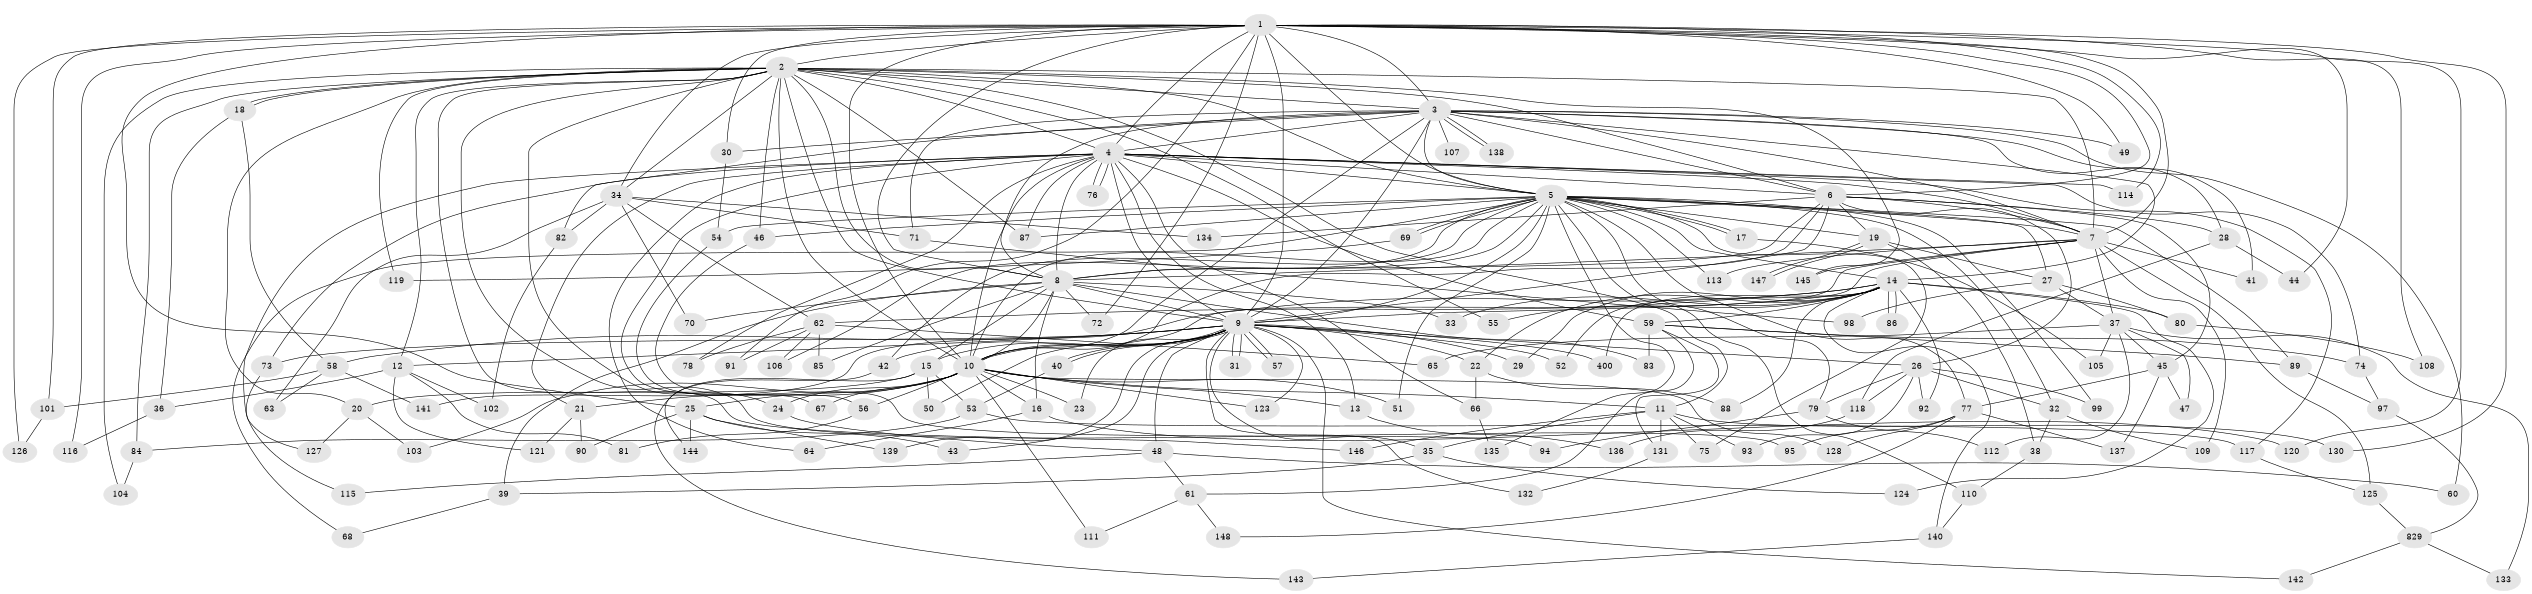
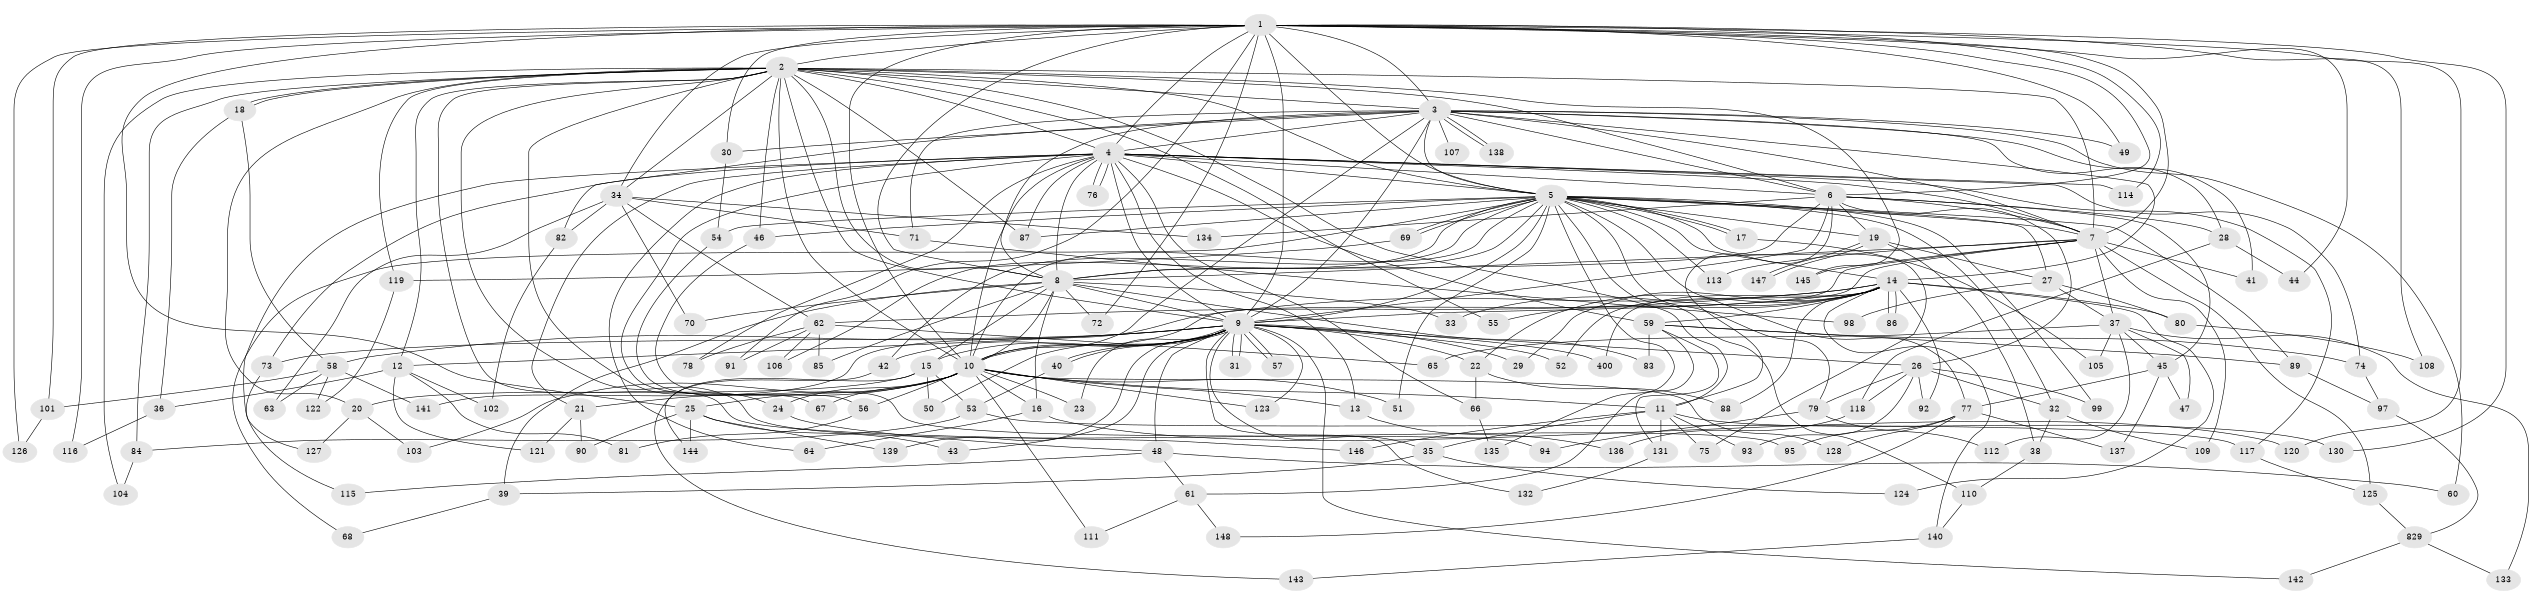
edge "6" -- "10": now "6" -- "11"
node "122": added
